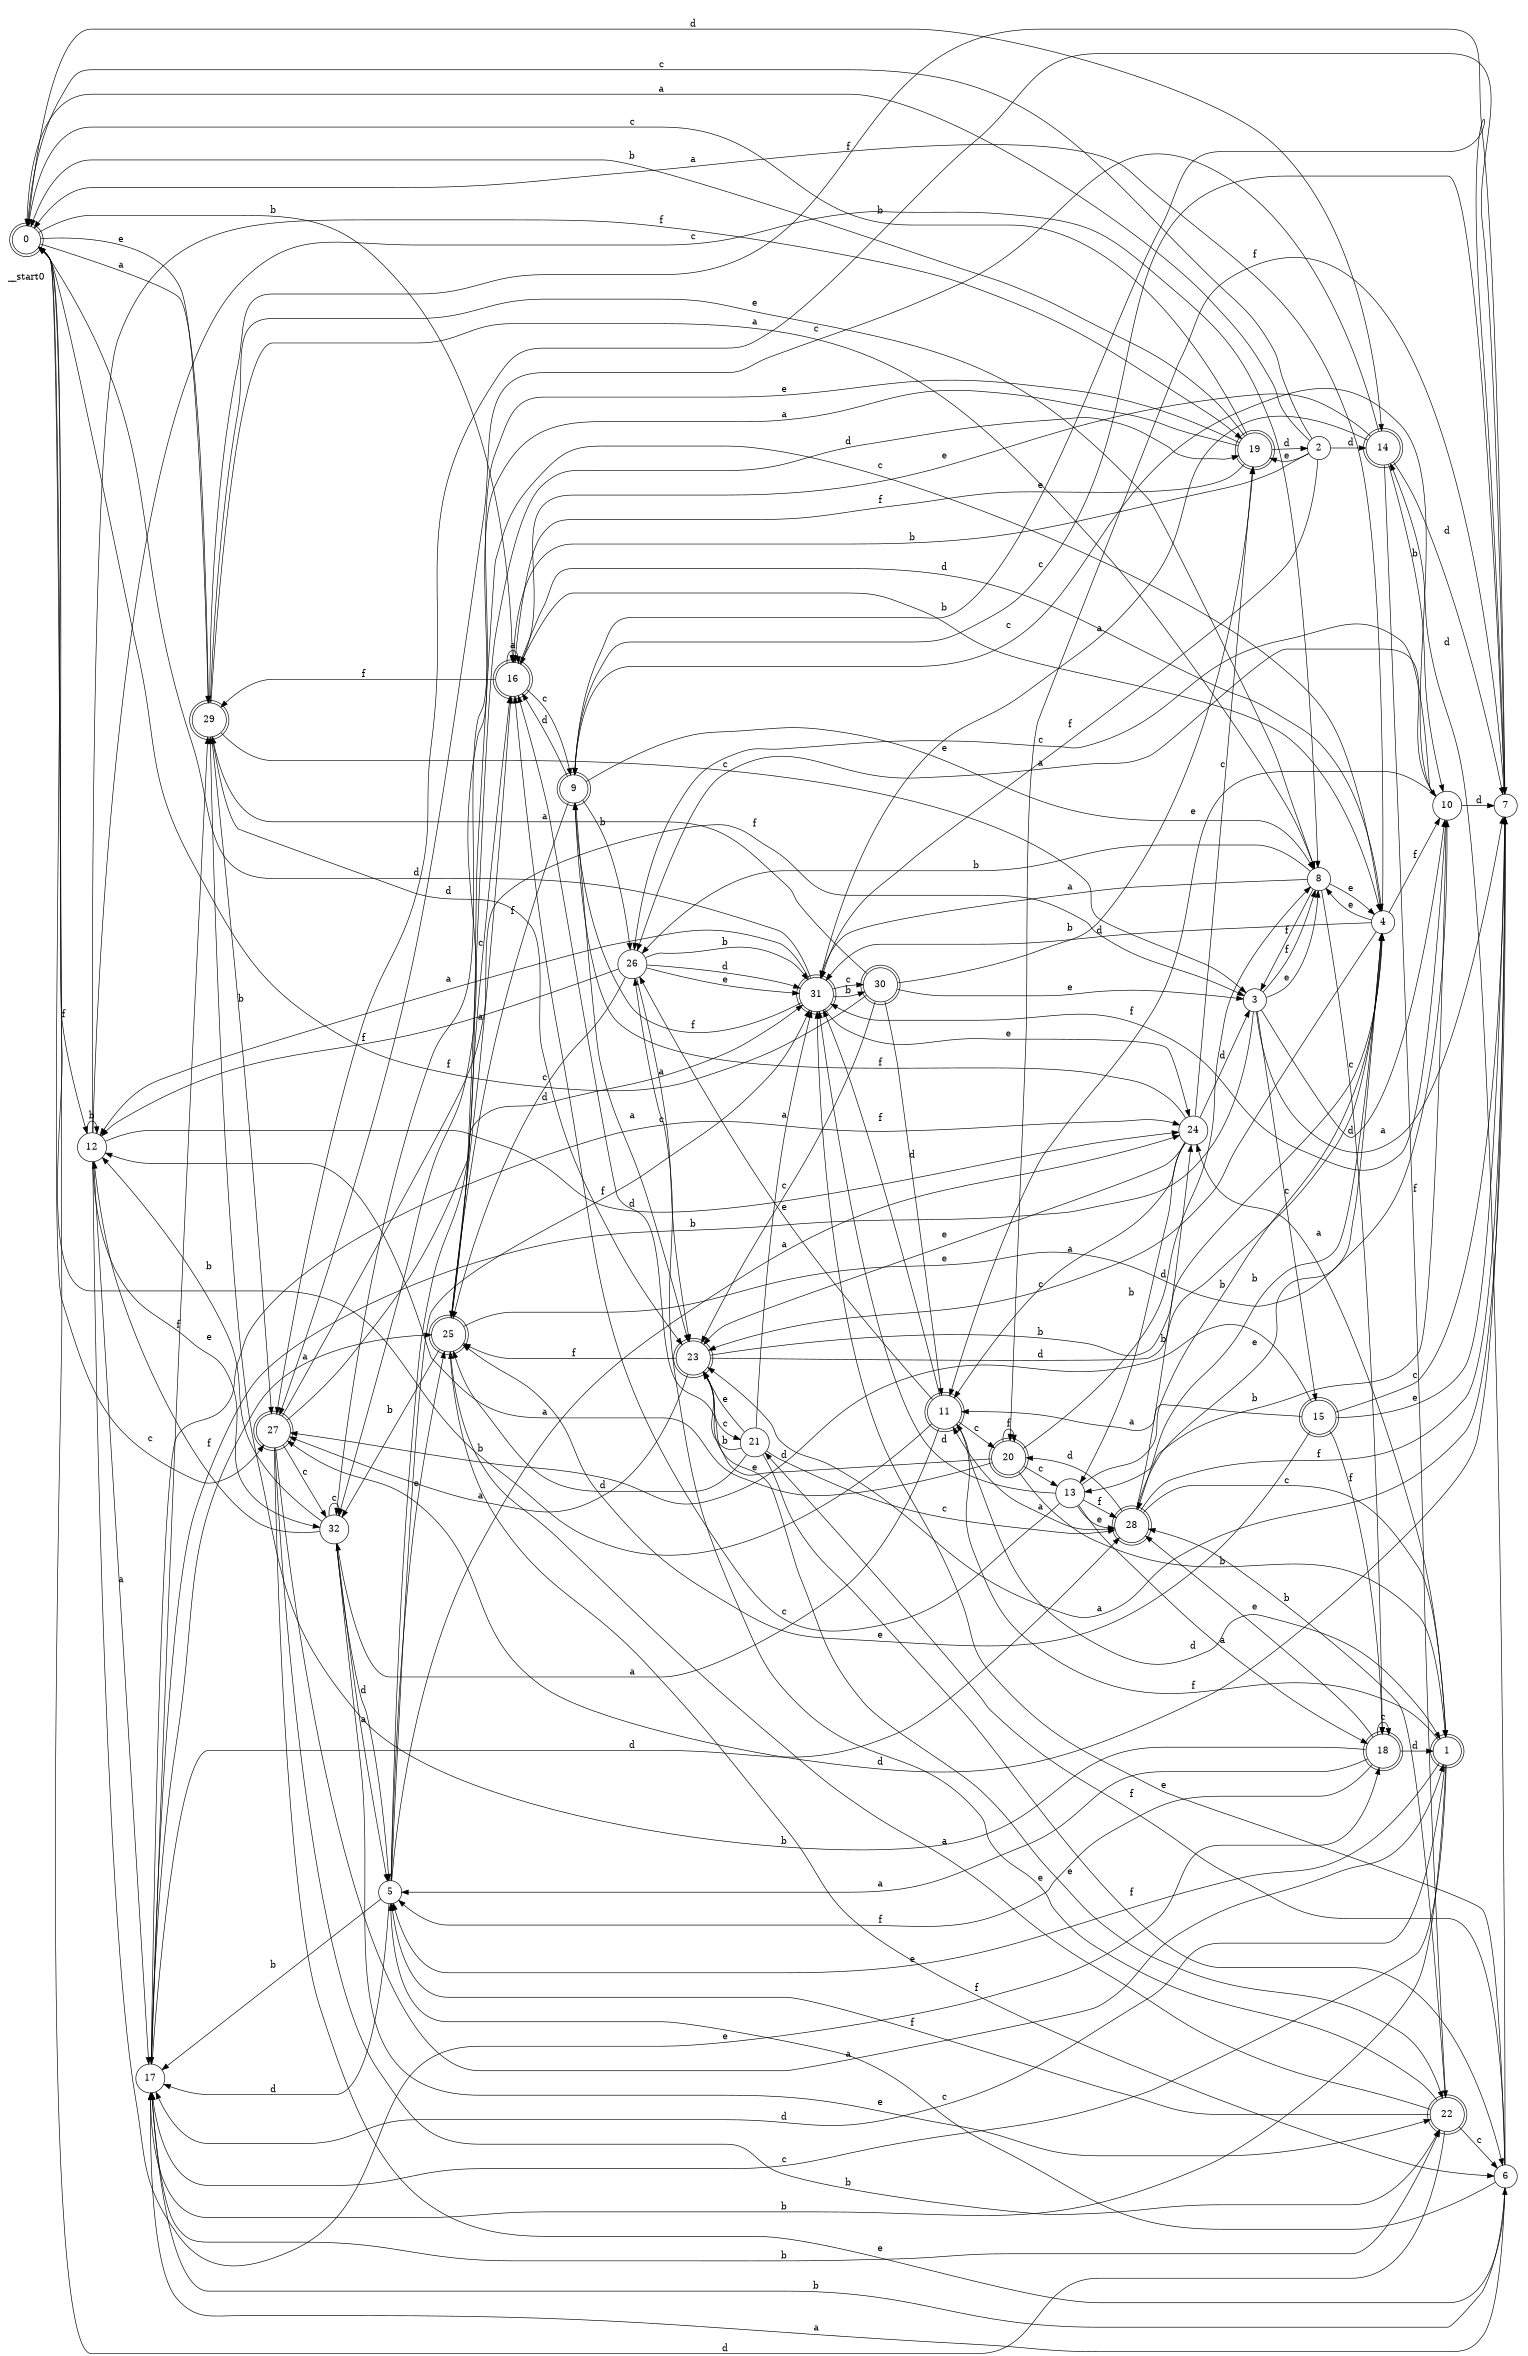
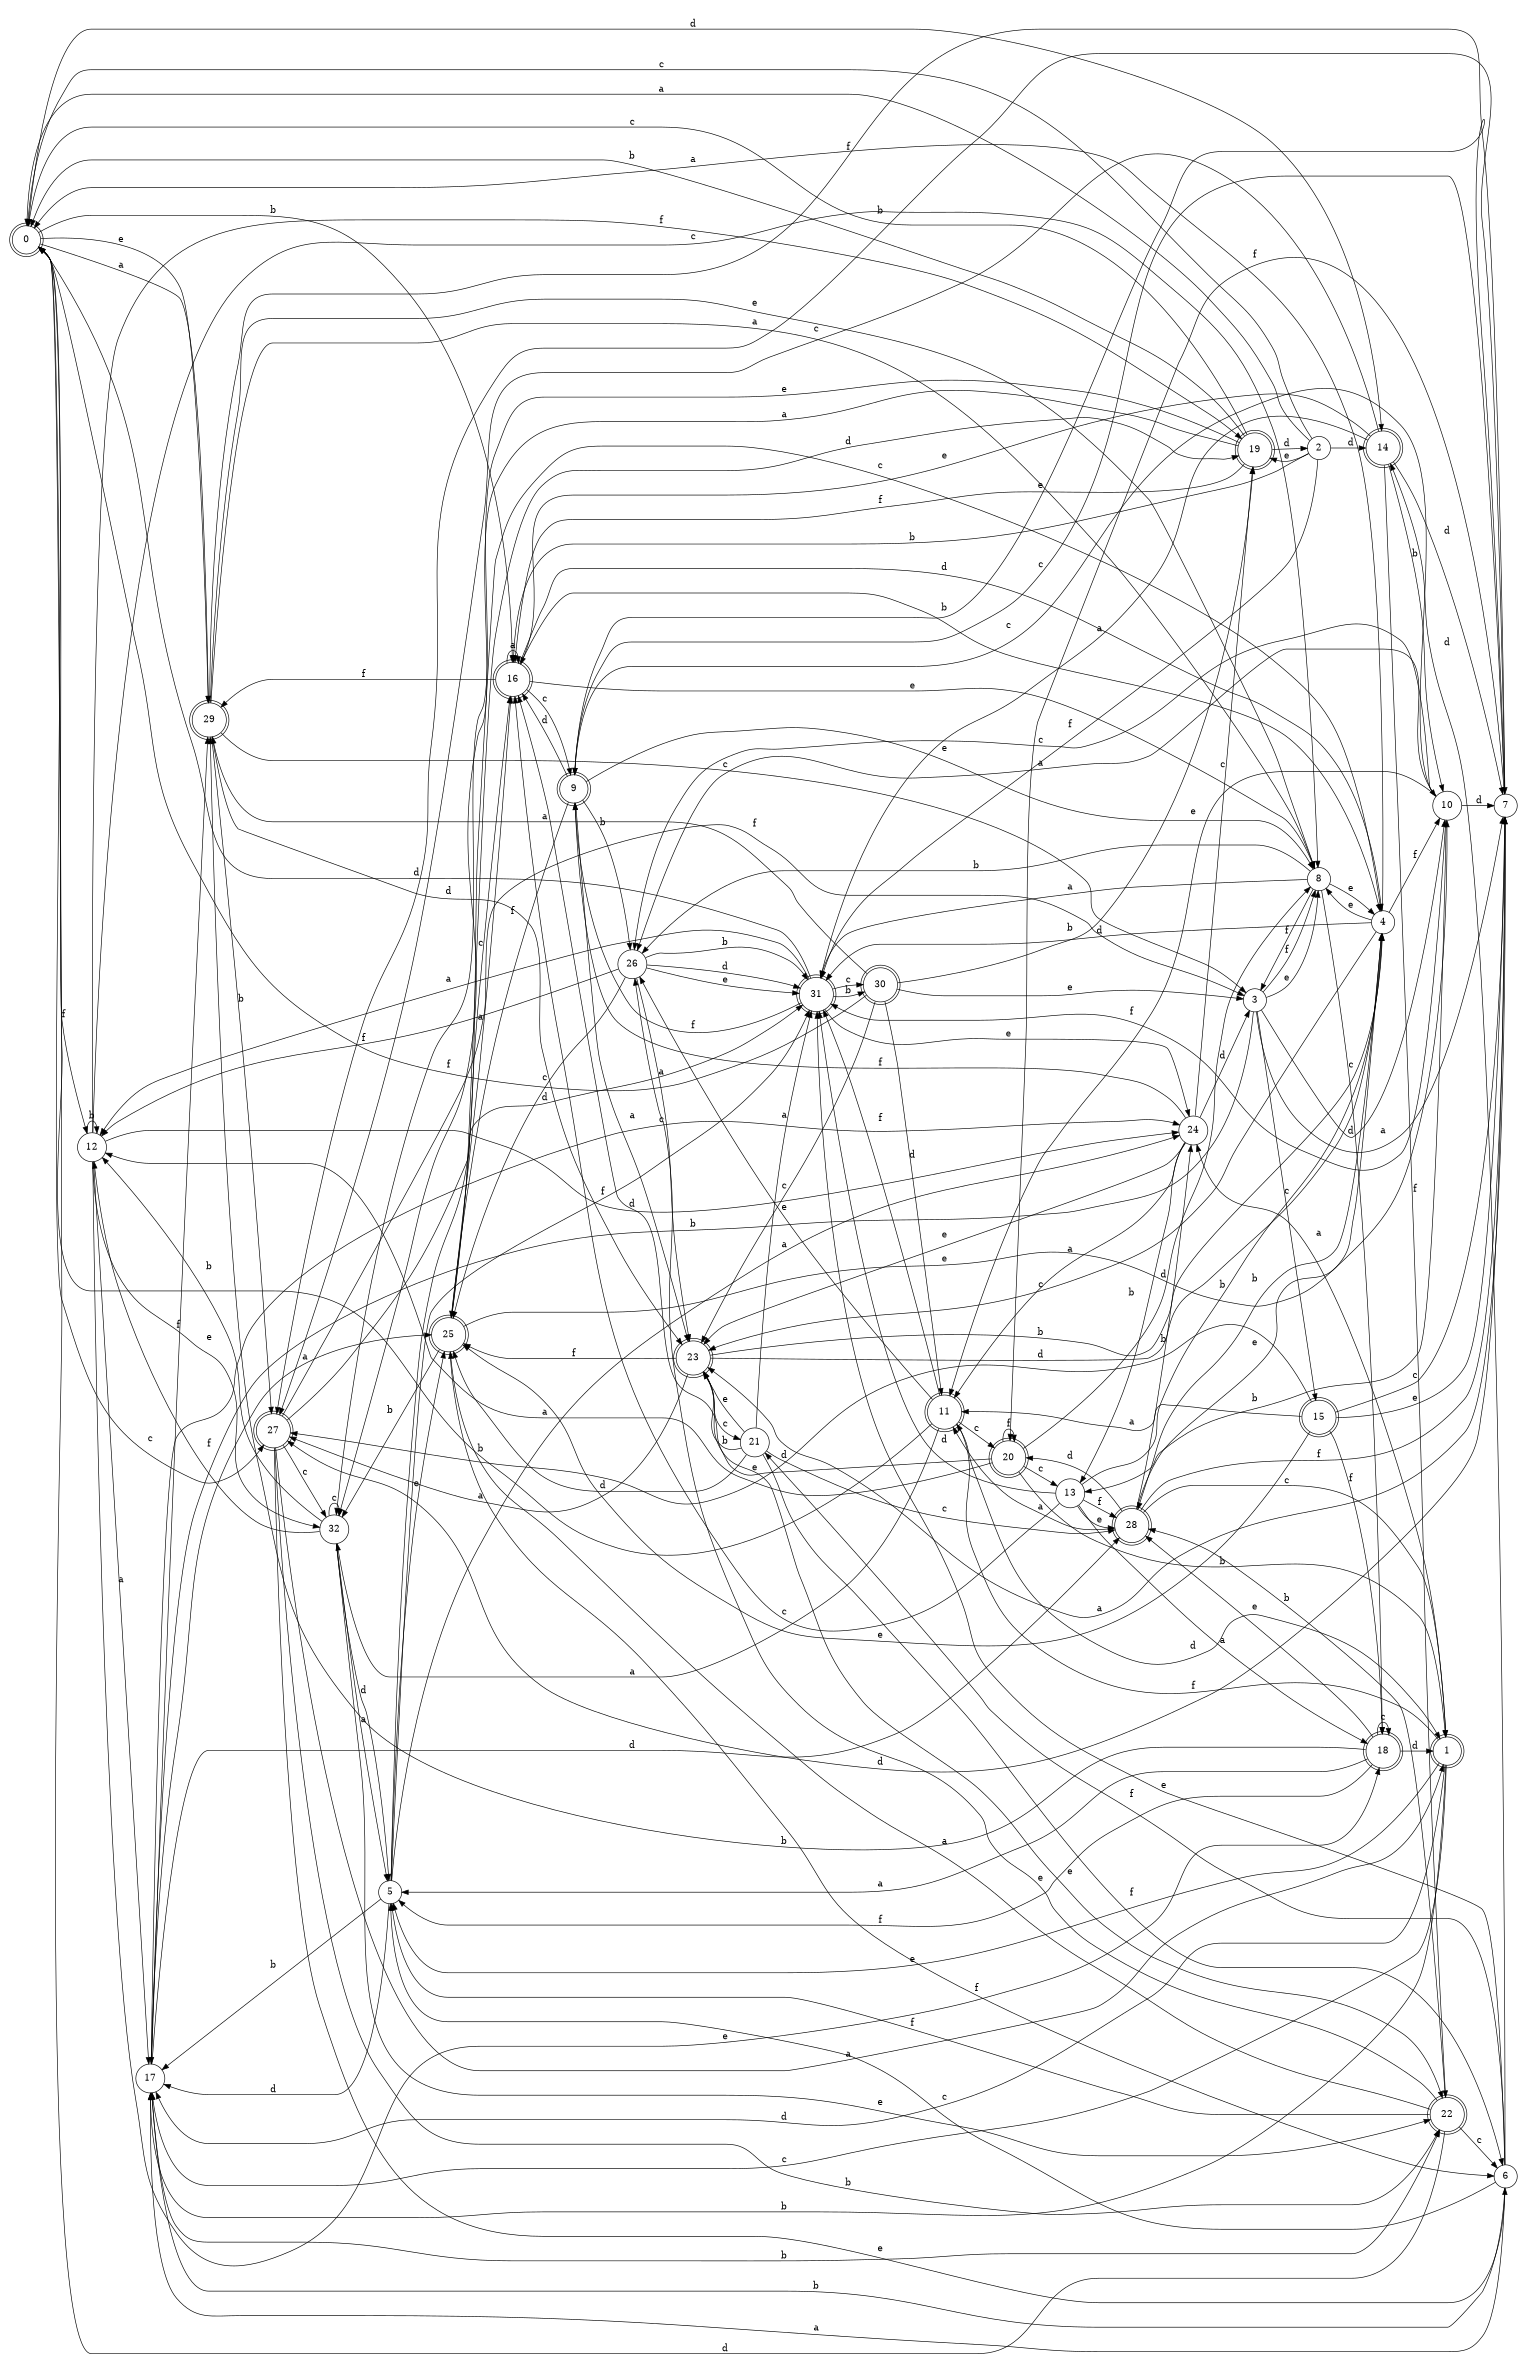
node "__start0": removed
edge "16" -> "8": added, label "e"
